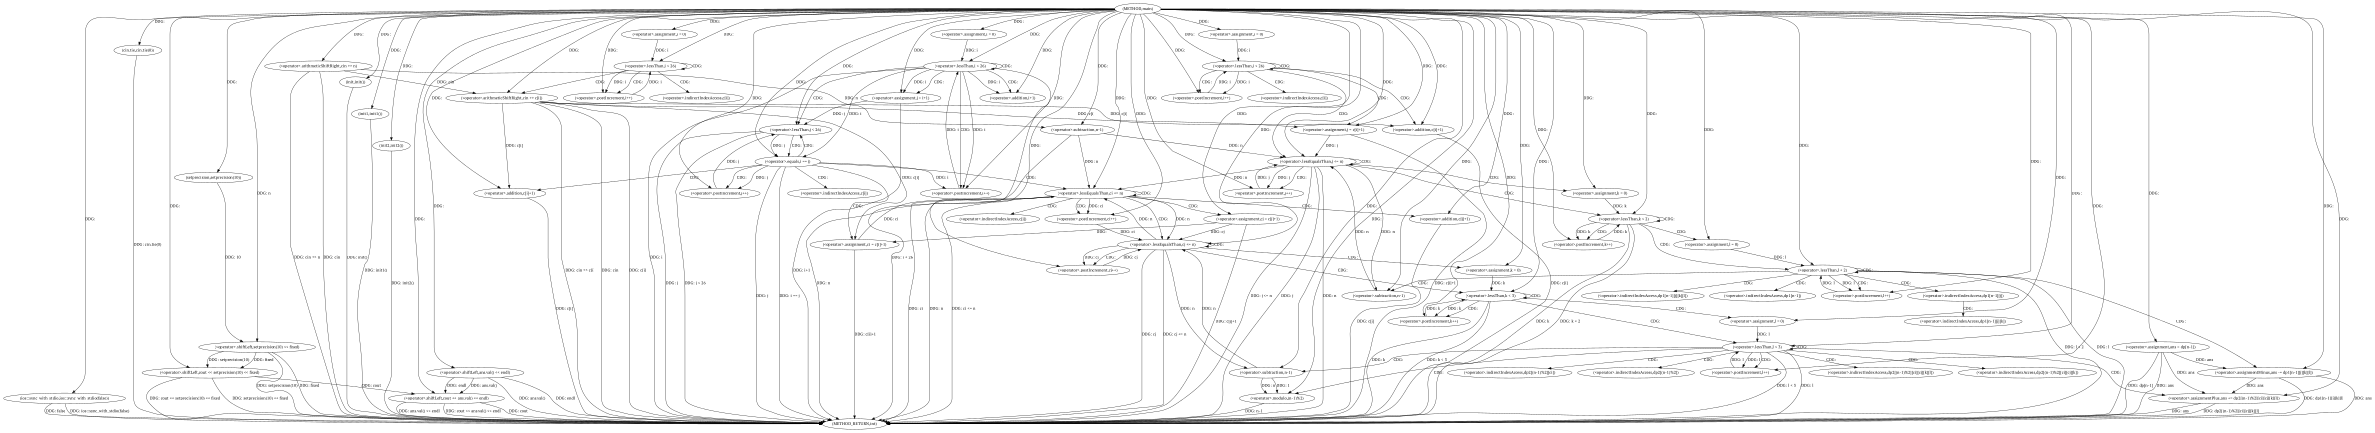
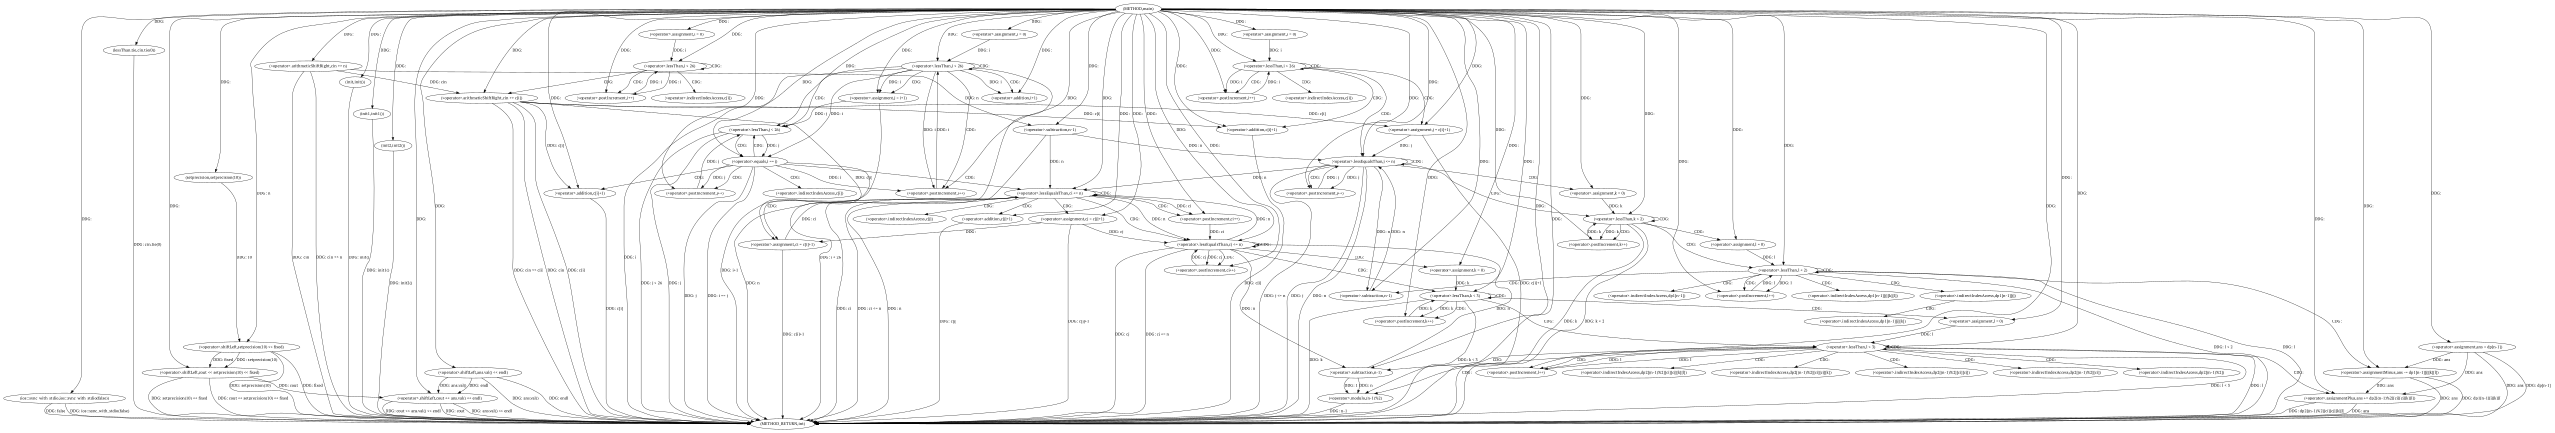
node "(cin.tie,cin.tie(0))": label "(cin.tie,cin.tie(0))" -> "(lessThan.tie,cin.tie(0))"
node "(<operator>.indirectIndexAccess,dp2[(n-1)%2][ci][cj])": added
